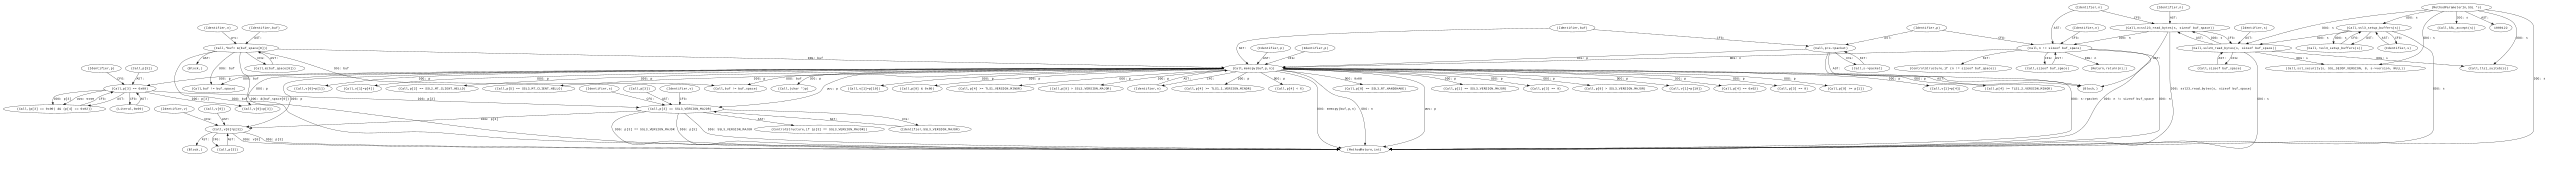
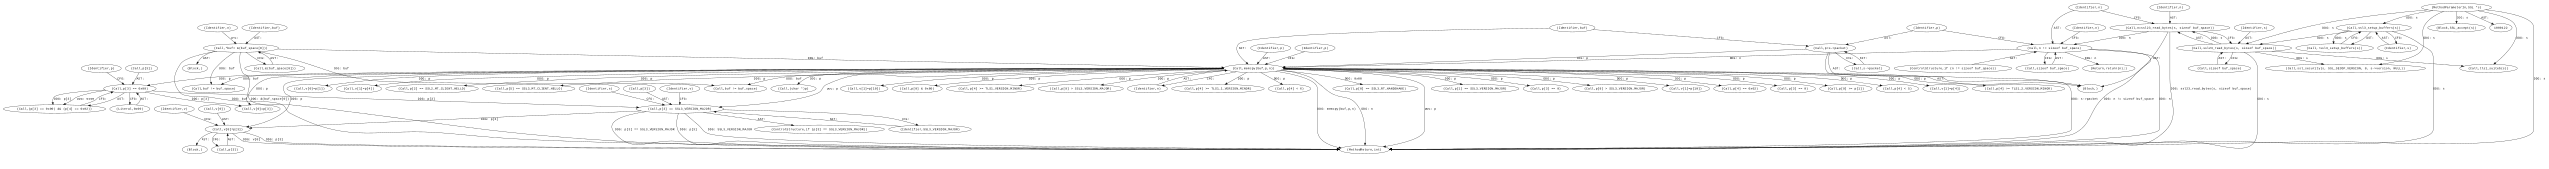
node "(Call,SSL_accept(s))": label "(Call,SSL_accept(s))" -> "(Block,SSL_accept(s))"
edge "(Call,n != sizeof buf_space)" -> "(ControlStructure,if (n != sizeof buf_space))": reversed
node "(Call,p[4] < 5)": added
